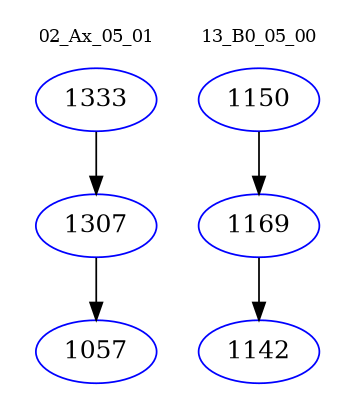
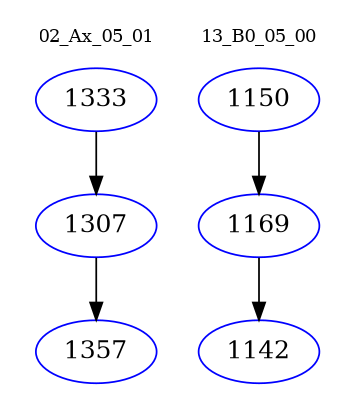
node "1057": label "1057" -> "1357"
